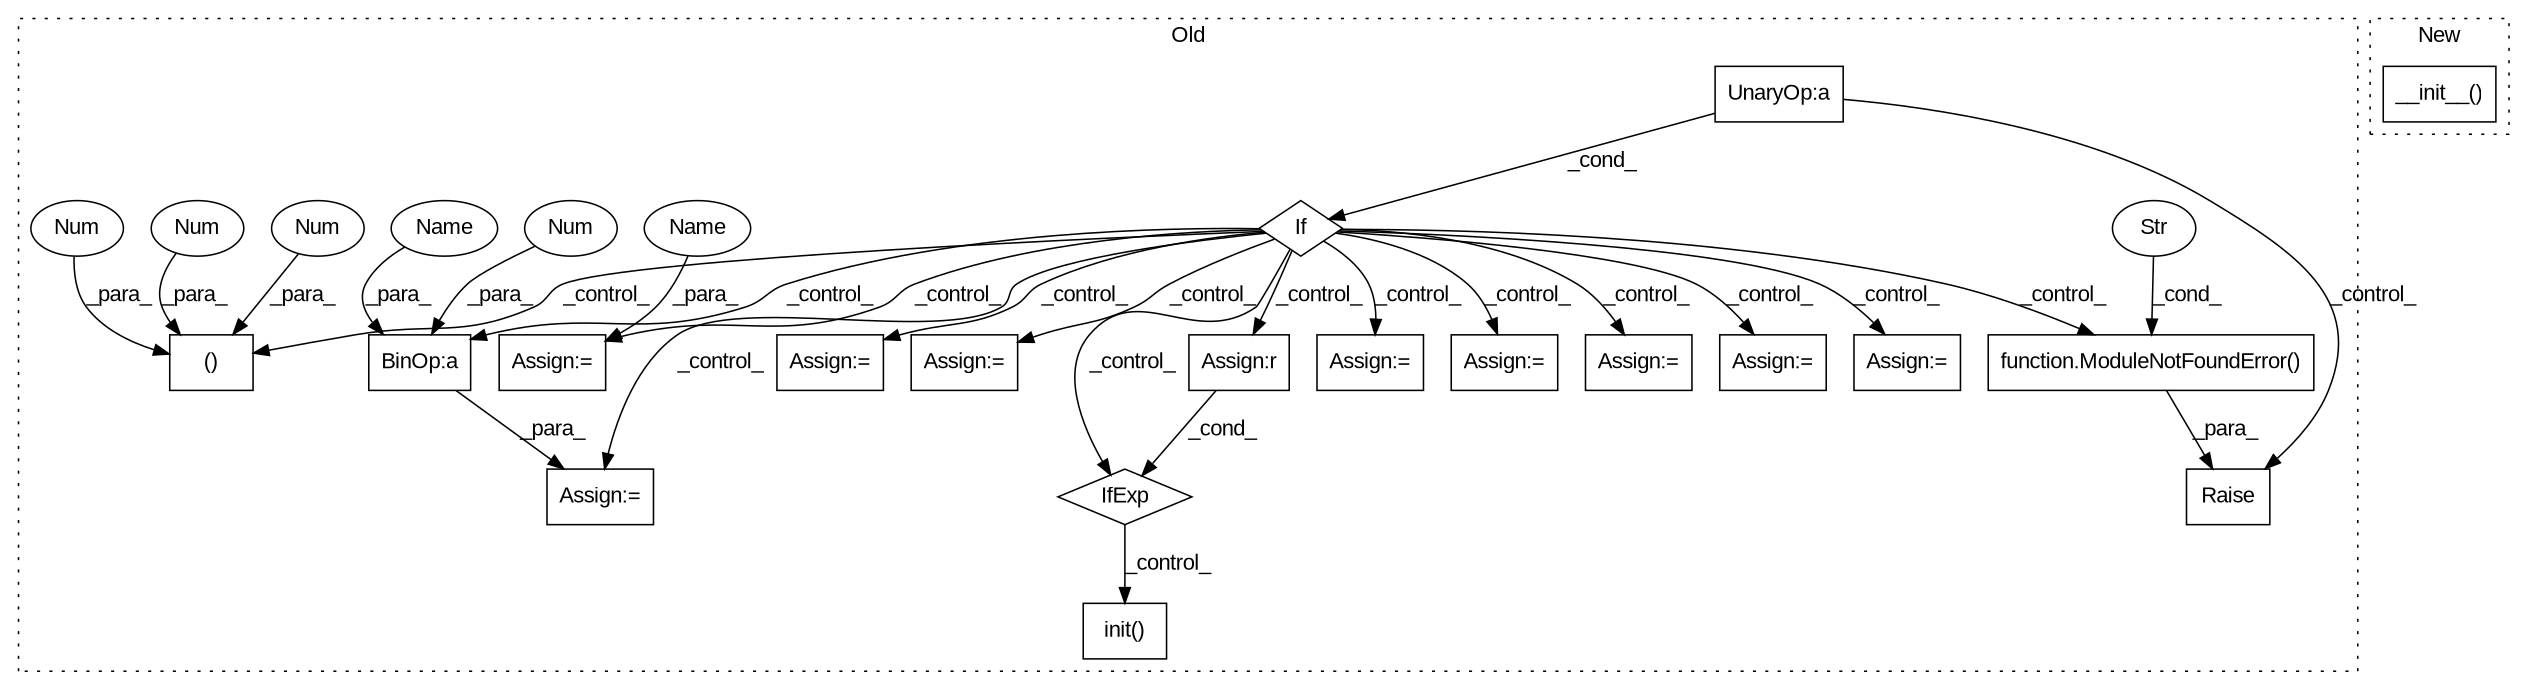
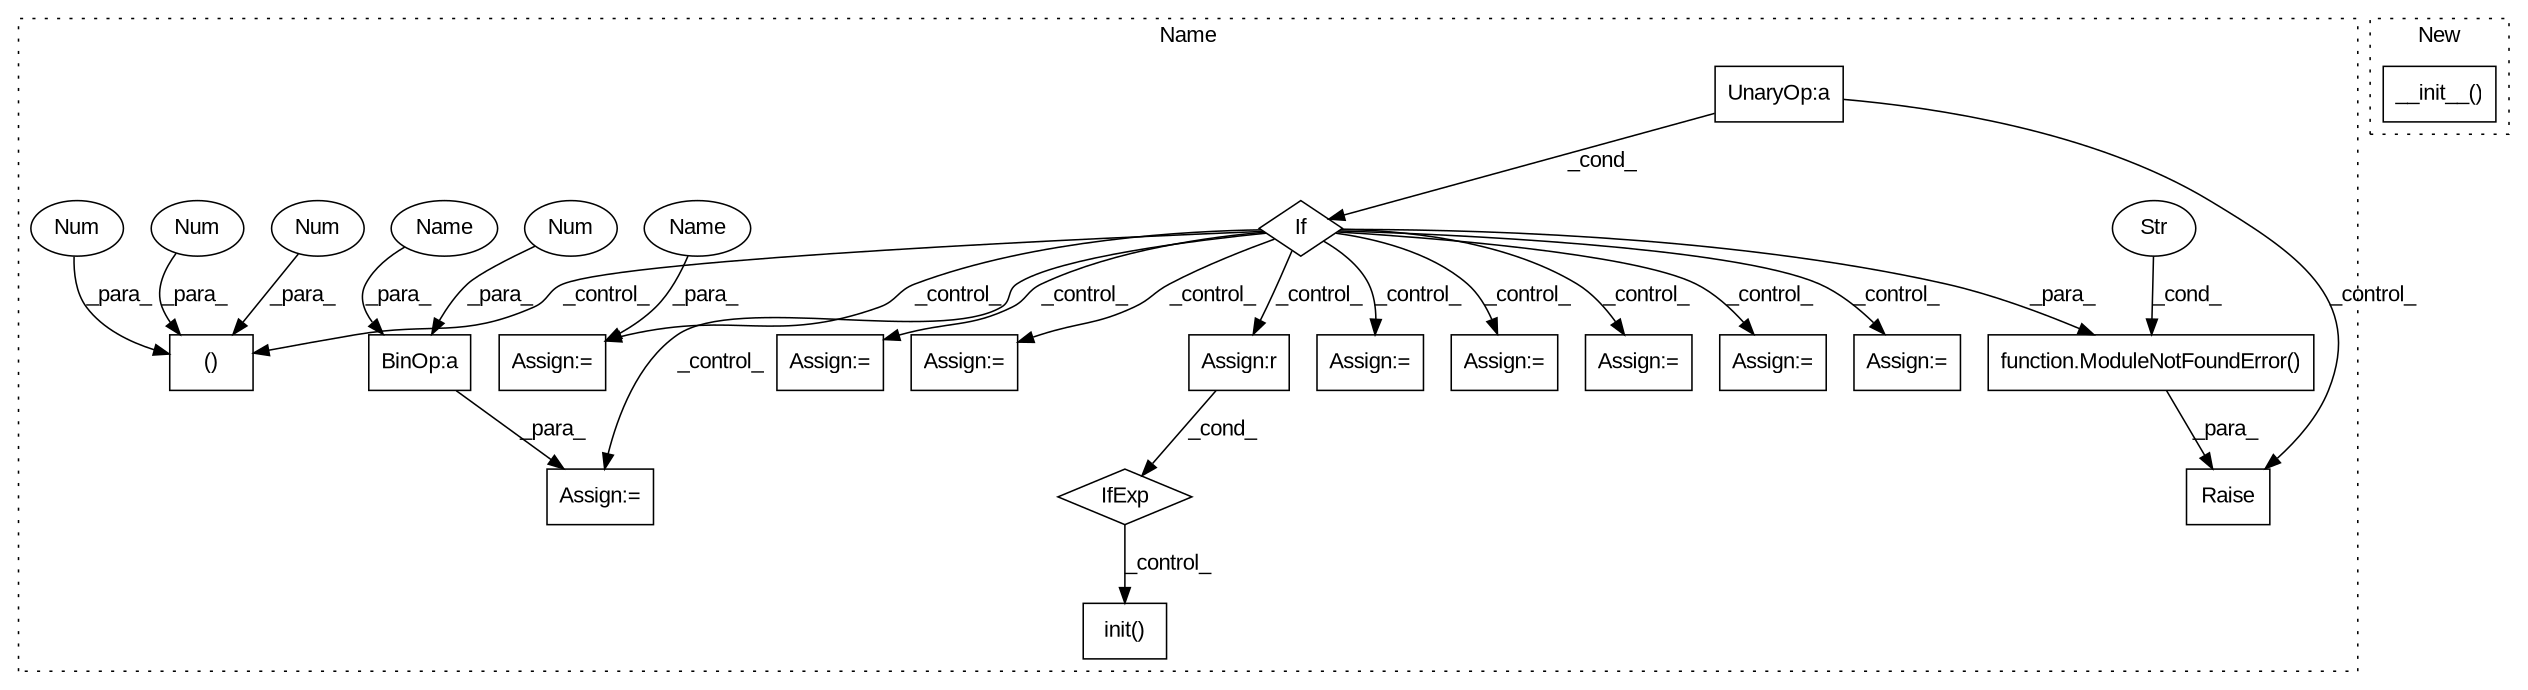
cluster "Old": label "Old" -> "Name"
edge "If" -> "BinOp:a": removed, label "_control_"
edge "If" -> "function.ModuleNotFoundError()": label "_control_" -> "_para_"
edge "If" -> "IfExp": removed, label "_control_"
